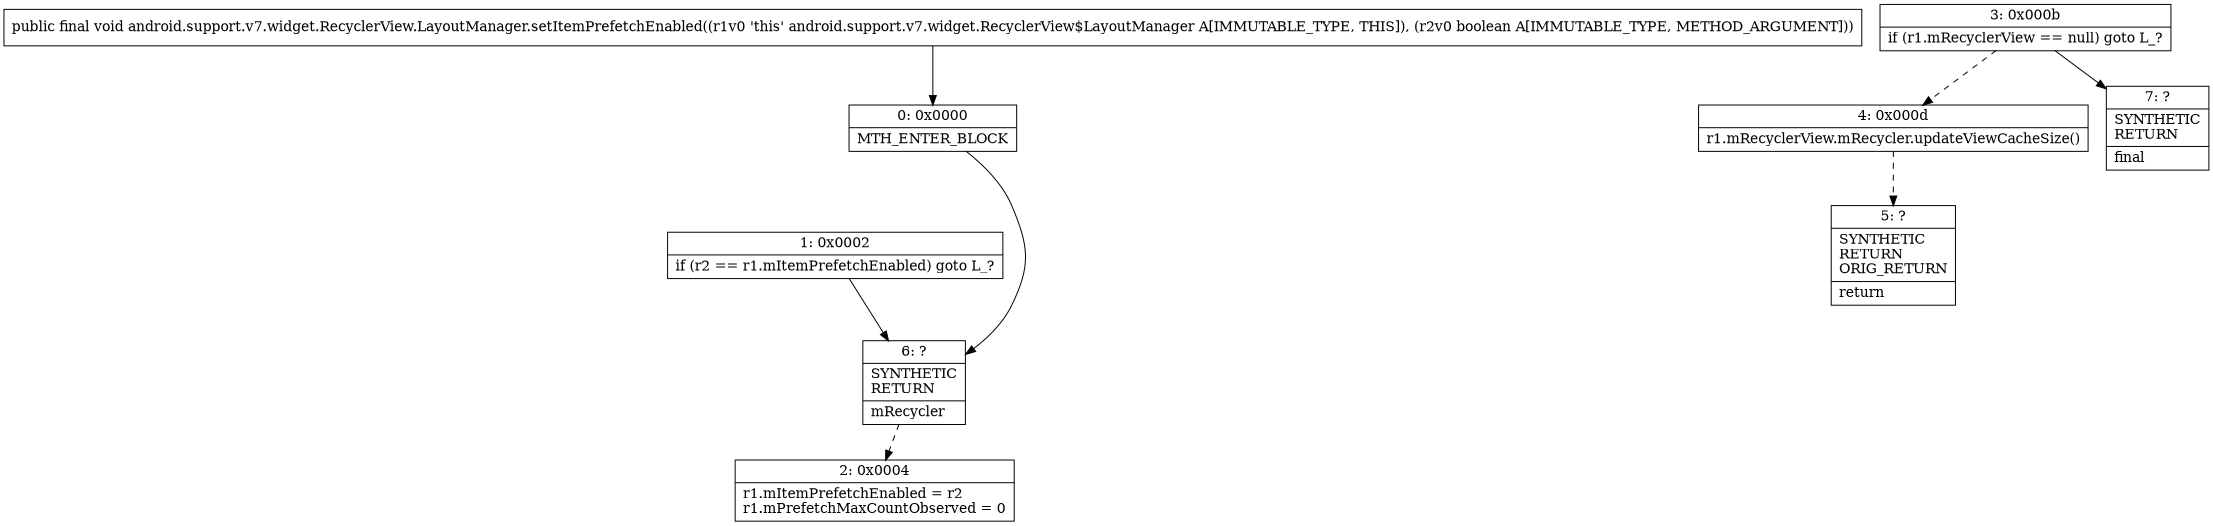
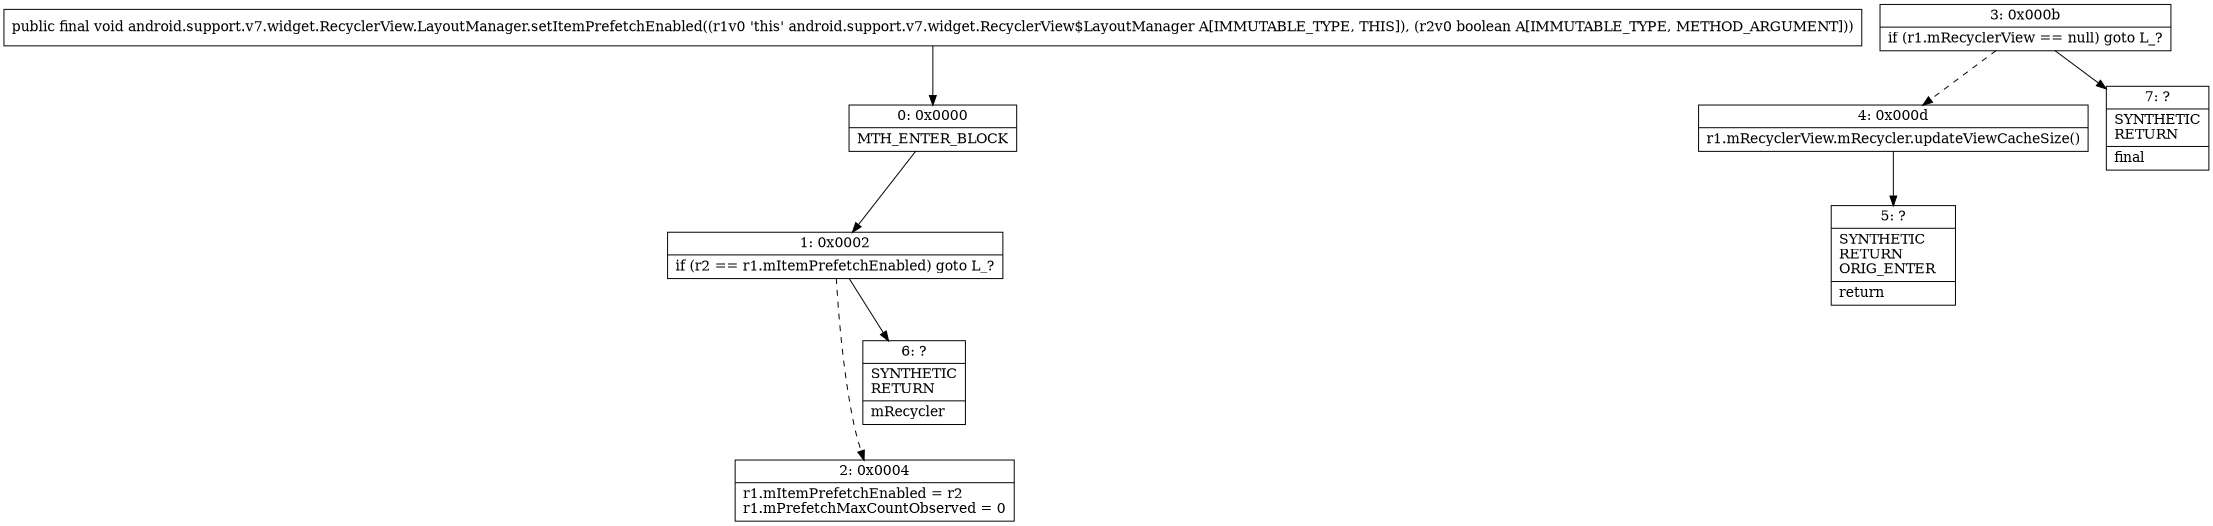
edge "4: 0x000d" -> "5: ?": style dashed -> solid
edge "0: 0x0000" -> "6: ?": now "0: 0x0000" -> "1: 0x0002"
node "5: ?": text "ORIG_RETURN" -> "ORIG_ENTER"
edge "6: ?" -> "2: 0x0004": now "1: 0x0002" -> "2: 0x0004"
